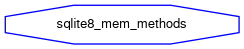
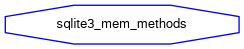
node "sqlite8_mem_methods": label "sqlite8_mem_methods" -> "sqlite3_mem_methods"
